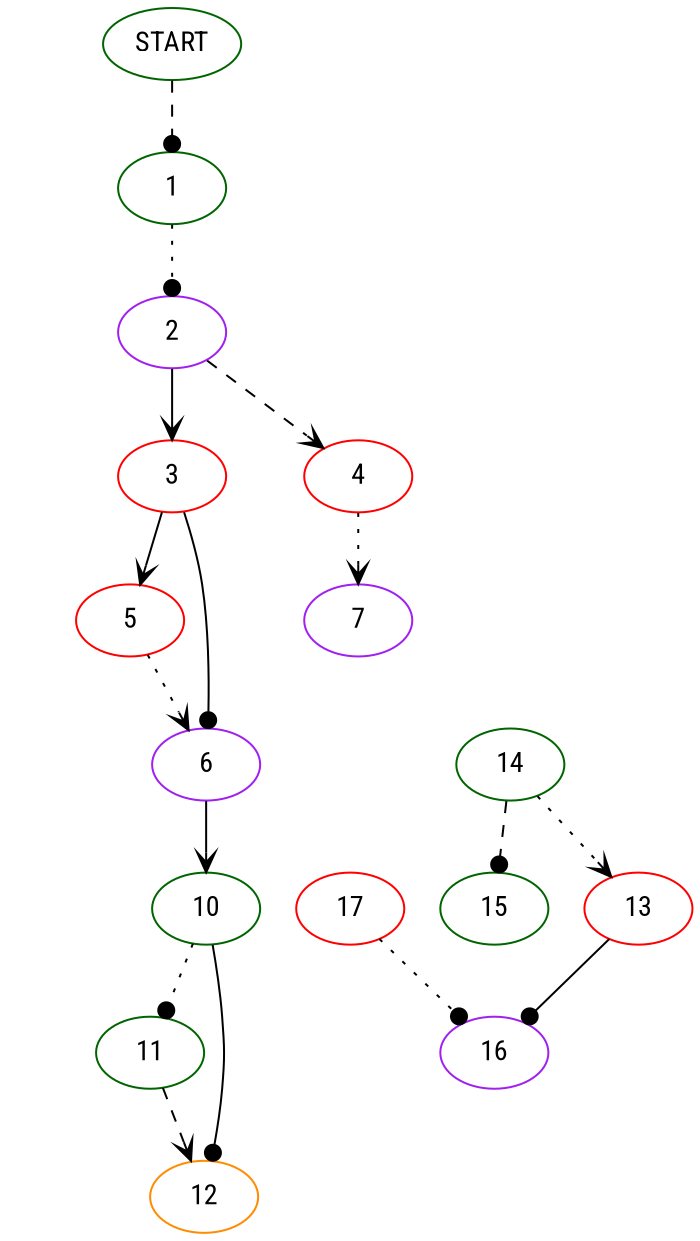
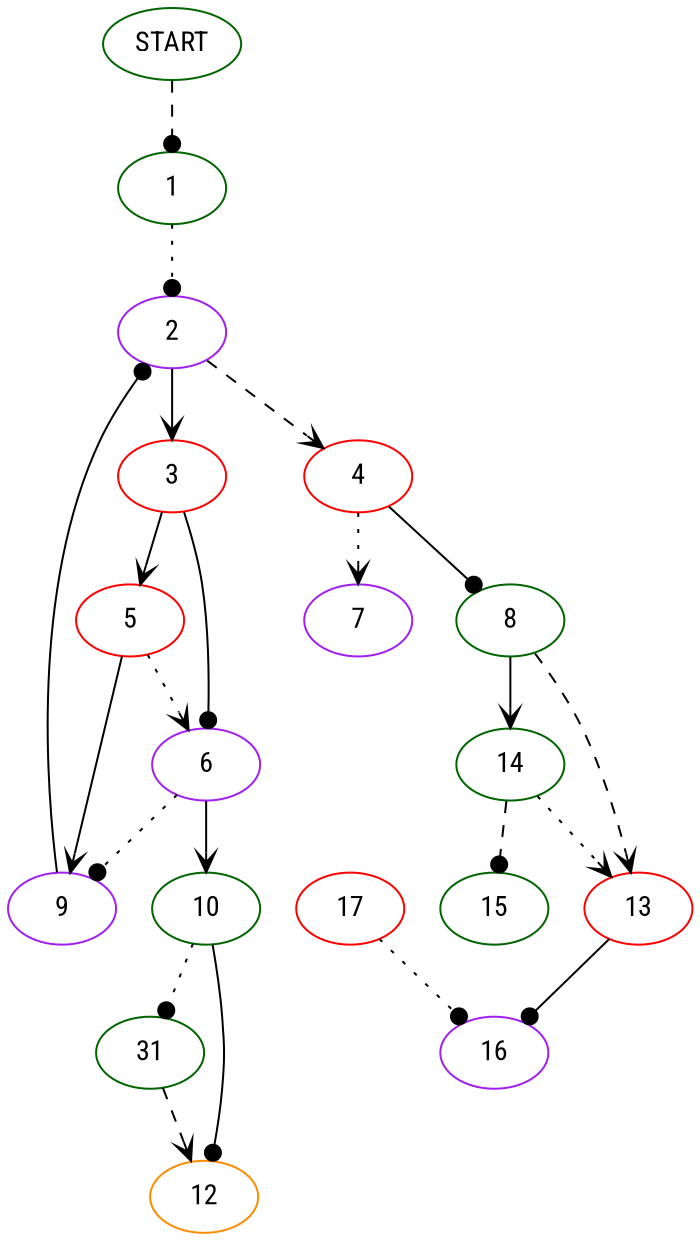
node "8": added
node "9": added
node "11": label "11" -> "31"
